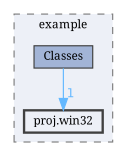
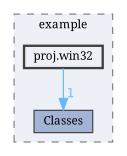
edge "Classes" -> "proj.win32": reversed
